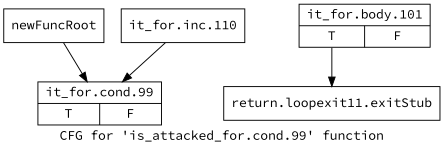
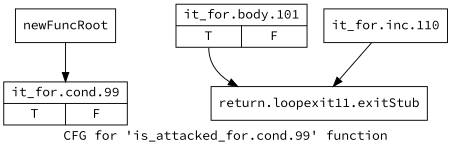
edge "it_for.inc.110" -> "it_for.cond.99": now "it_for.inc.110" -> "return.loopexit11.exitStub"
